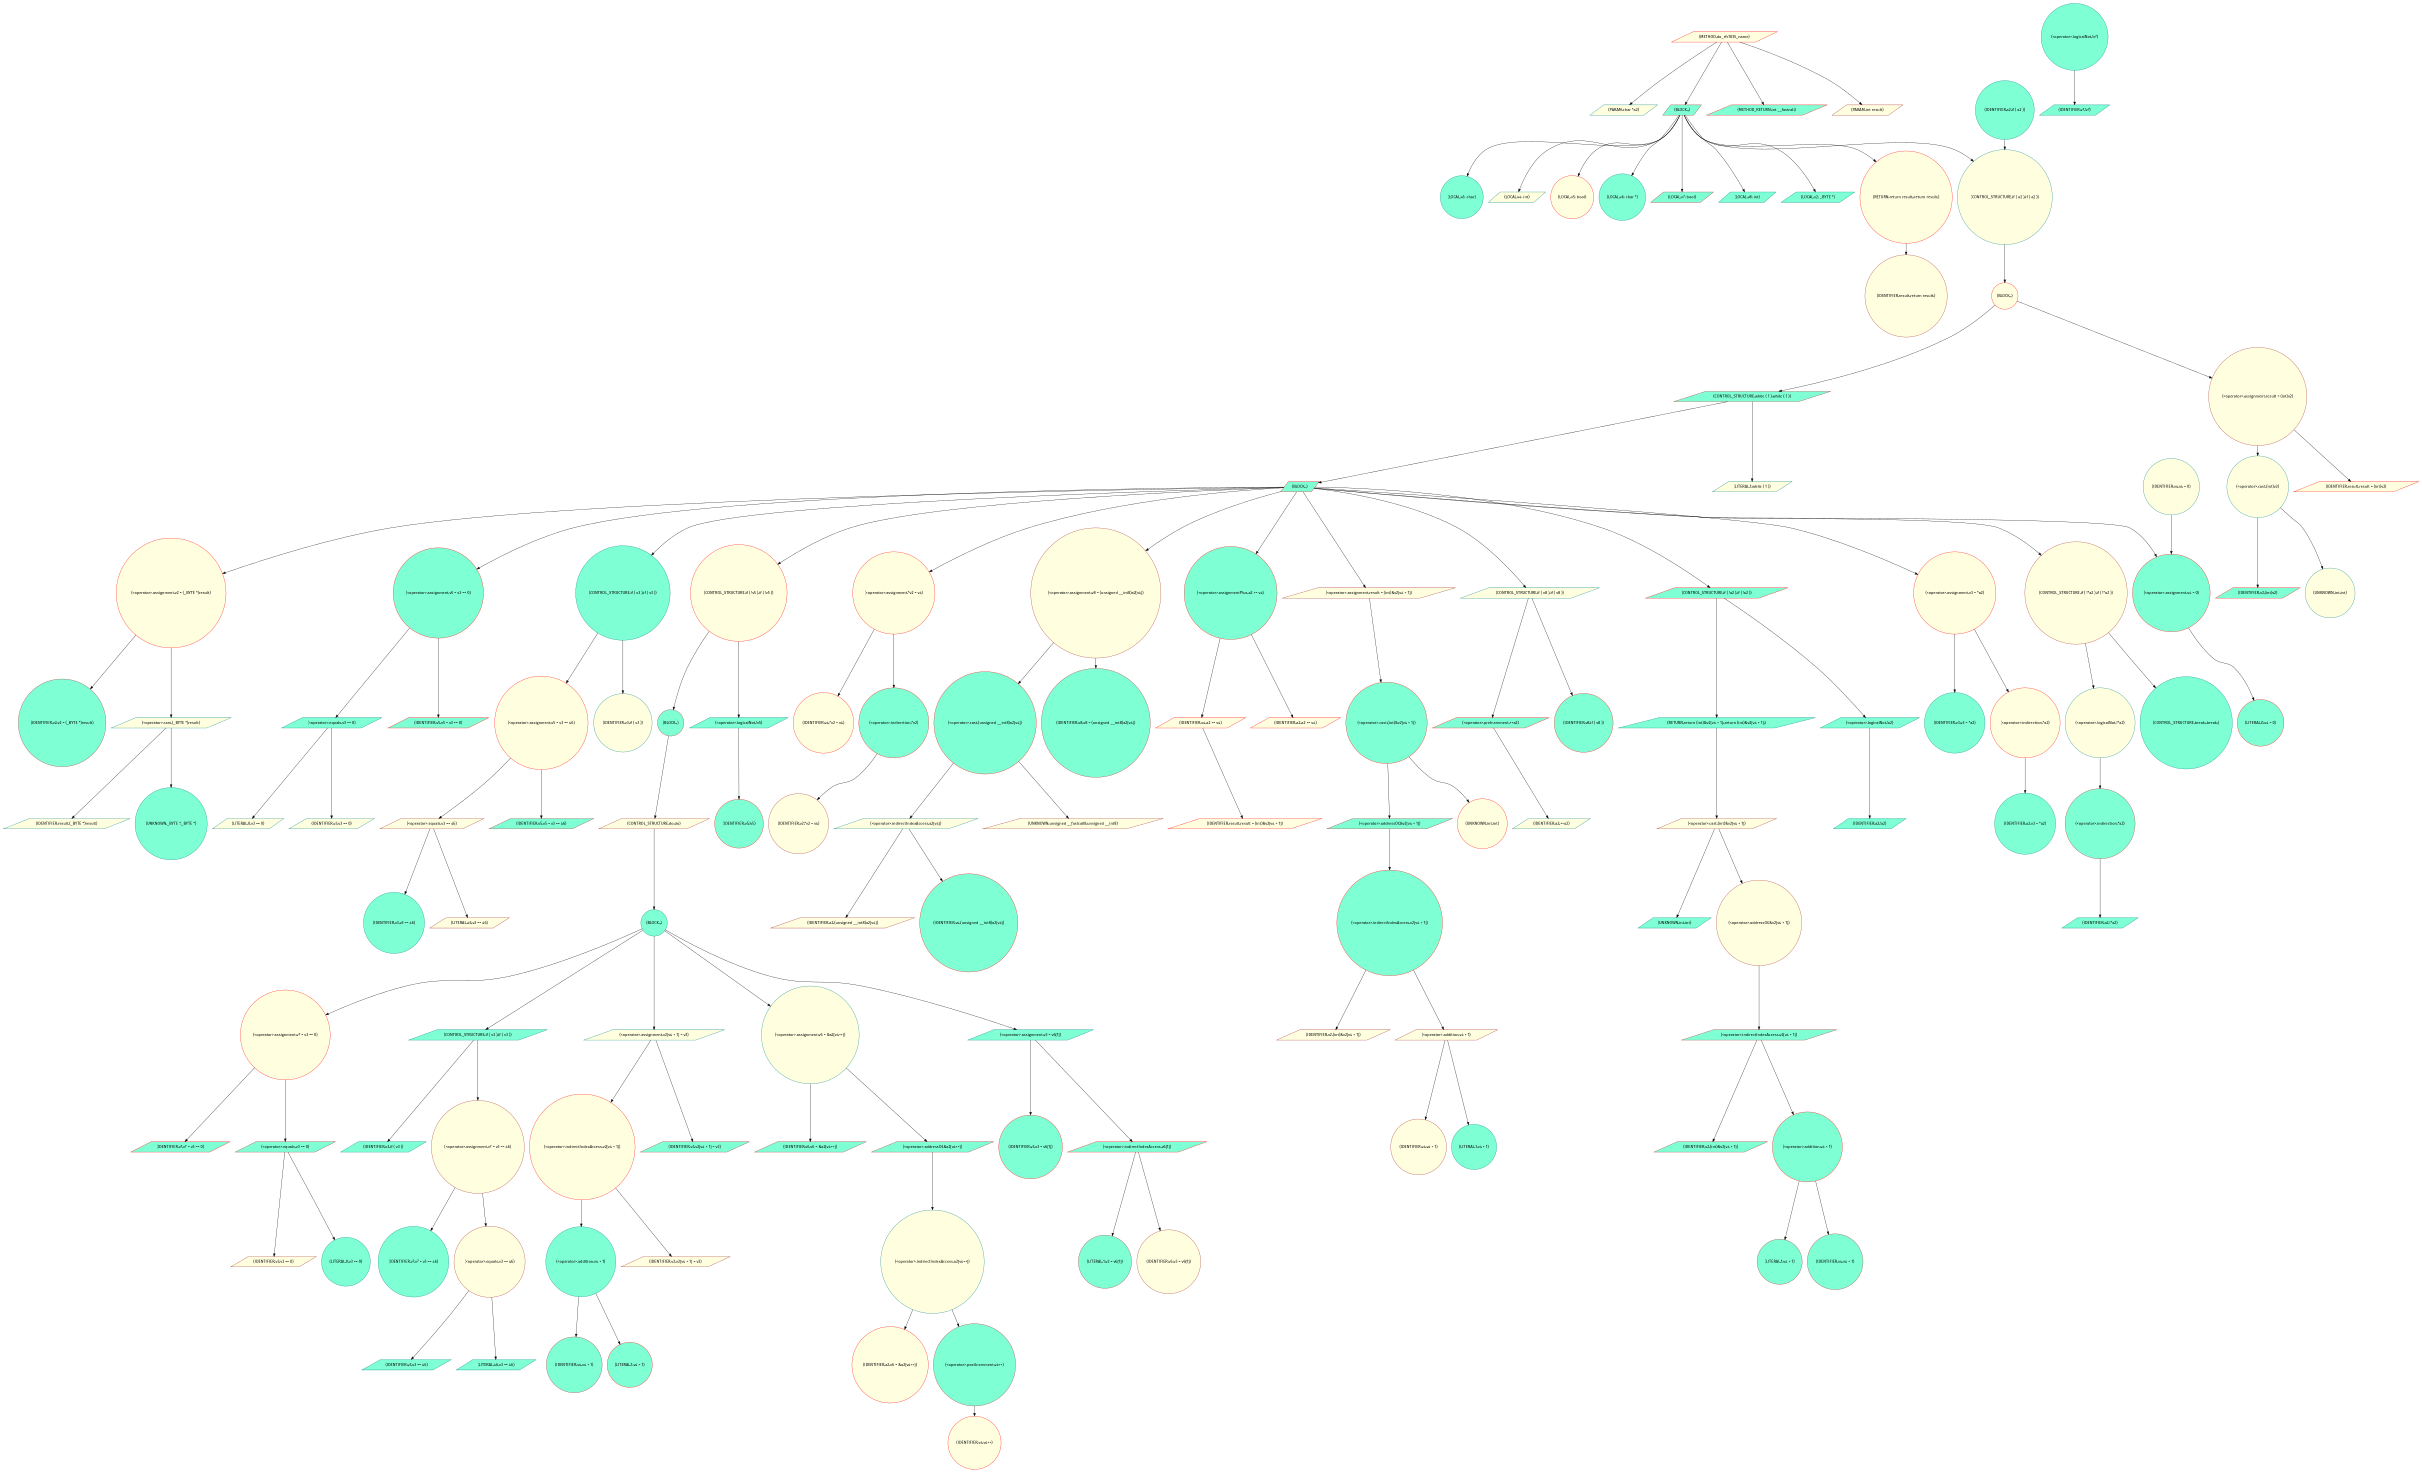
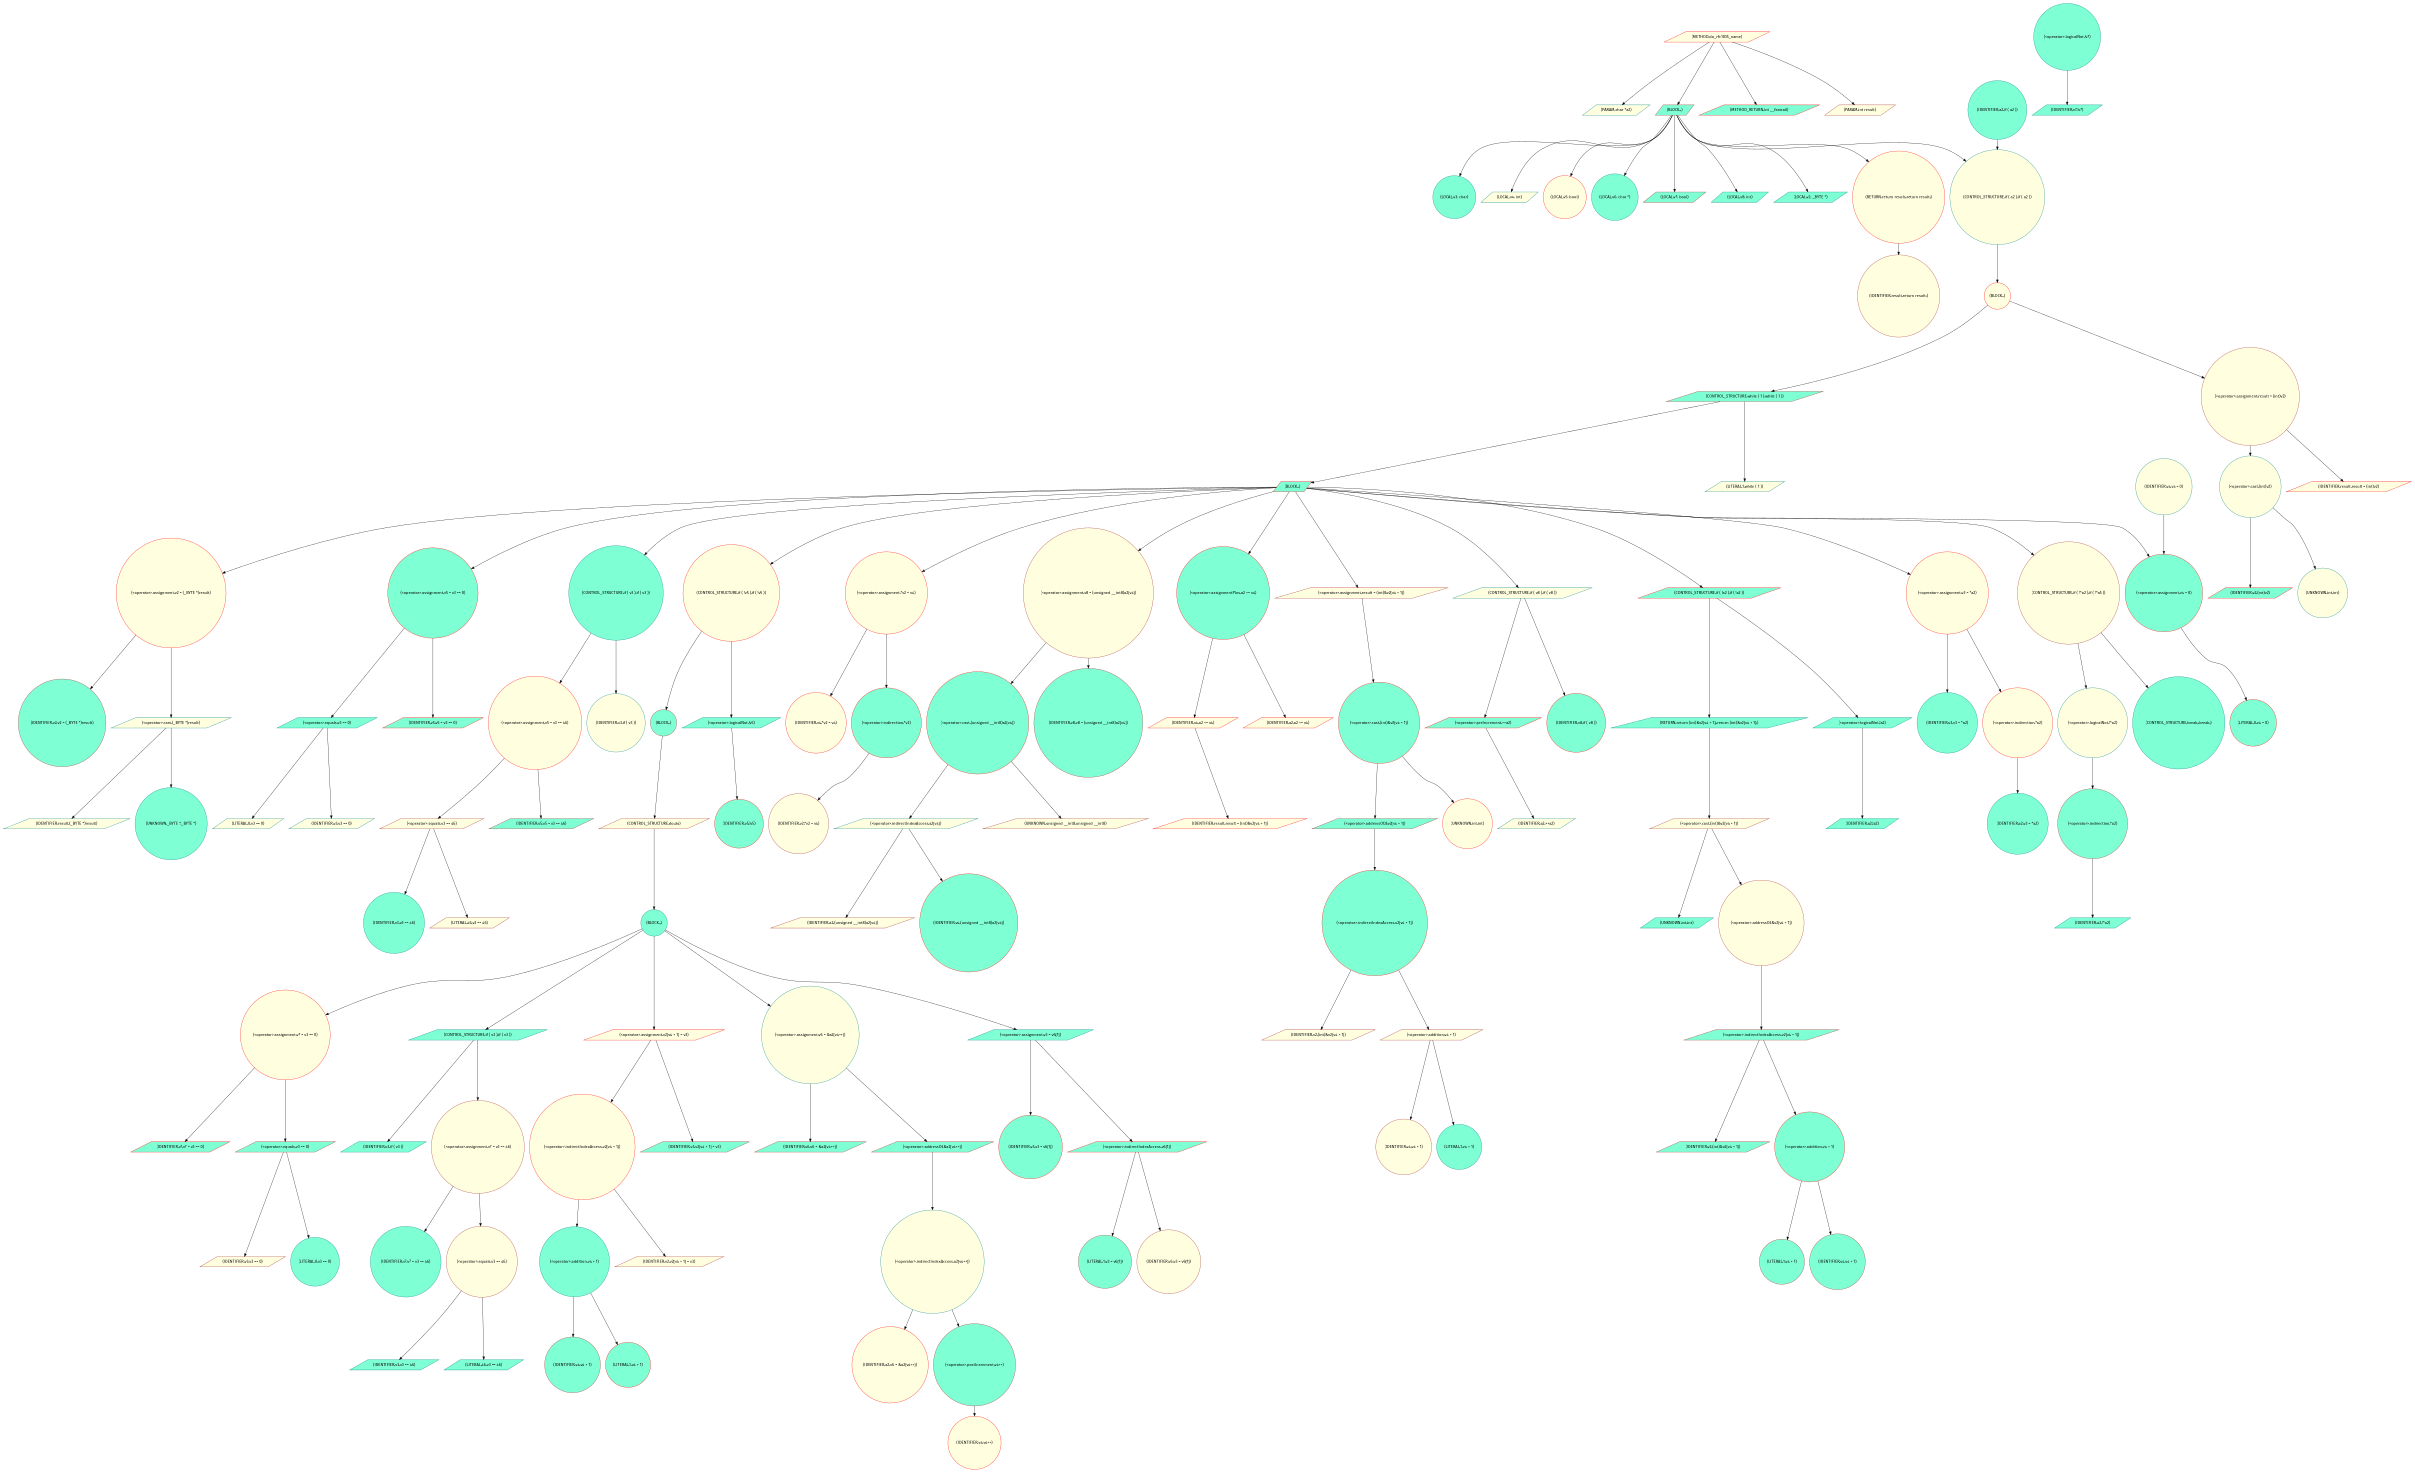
node "(CONTROL_STRUCTURE,if ( !*a2 ),if ( !*a2 ))": label "(CONTROL_STRUCTURE,if ( !*a2 ),if ( !*a2 ))" -> "(CONTROL_STRUCTURE,if ( !*a2 ),if ( !*a5 ))"
node "(UNKNOWN,unsigned __fastcall8,unsigned __int8)": label "(UNKNOWN,unsigned __fastcall8,unsigned __int8)" -> "(UNKNOWN,unsigned __int8,unsigned __int8)"
node "(<operator>.assignment,v2[v4 + 1] = v3)": color teal -> red
